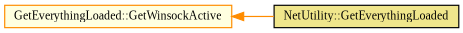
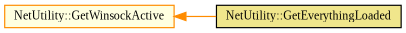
node "GetEverythingLoaded::GetWinsockActive": label "GetEverythingLoaded::GetWinsockActive" -> "NetUtility::GetWinsockActive"
